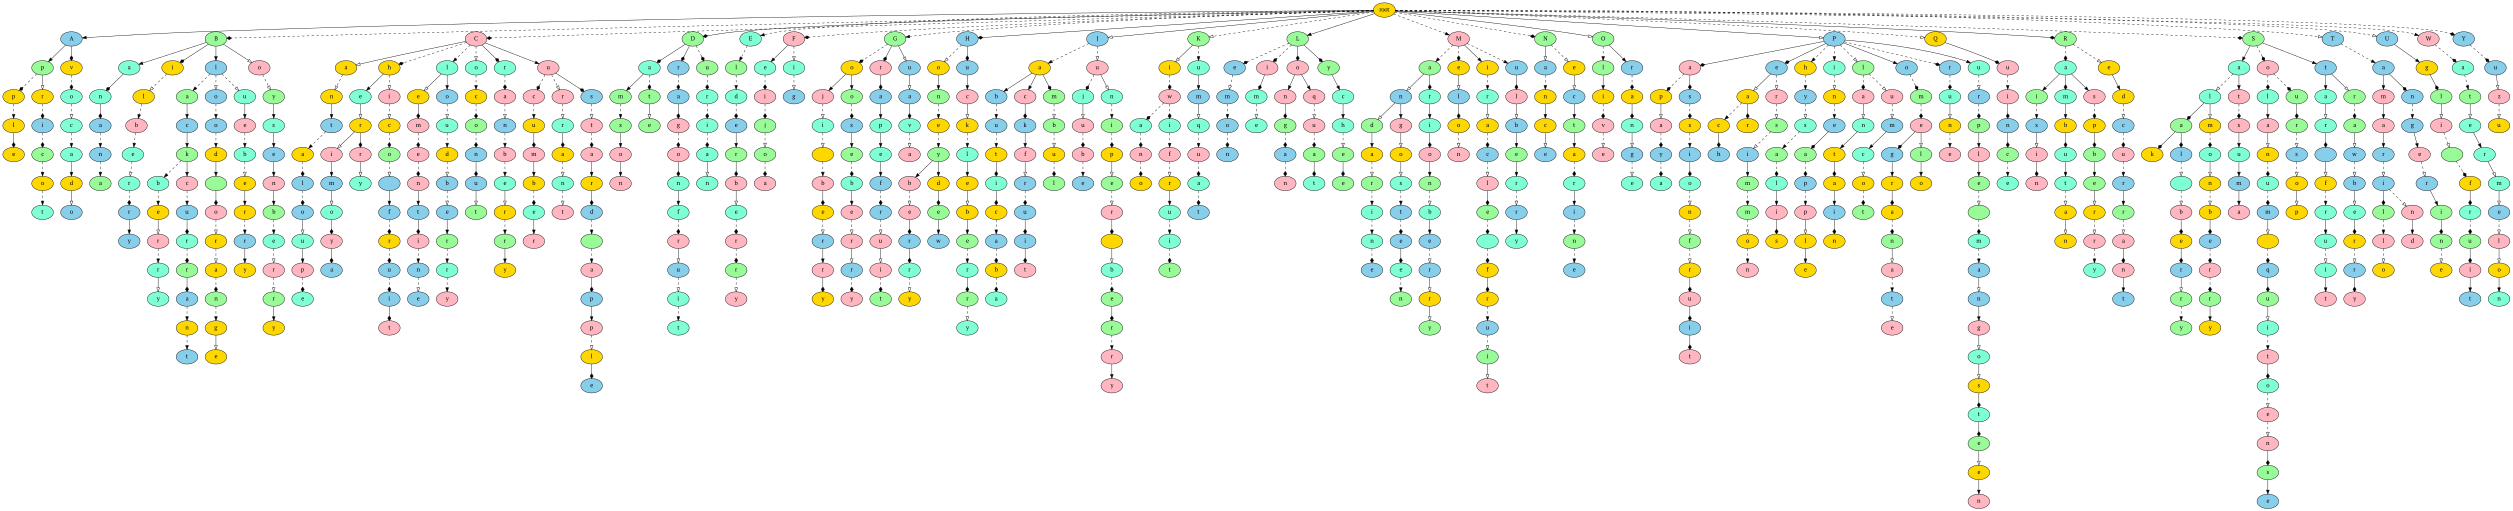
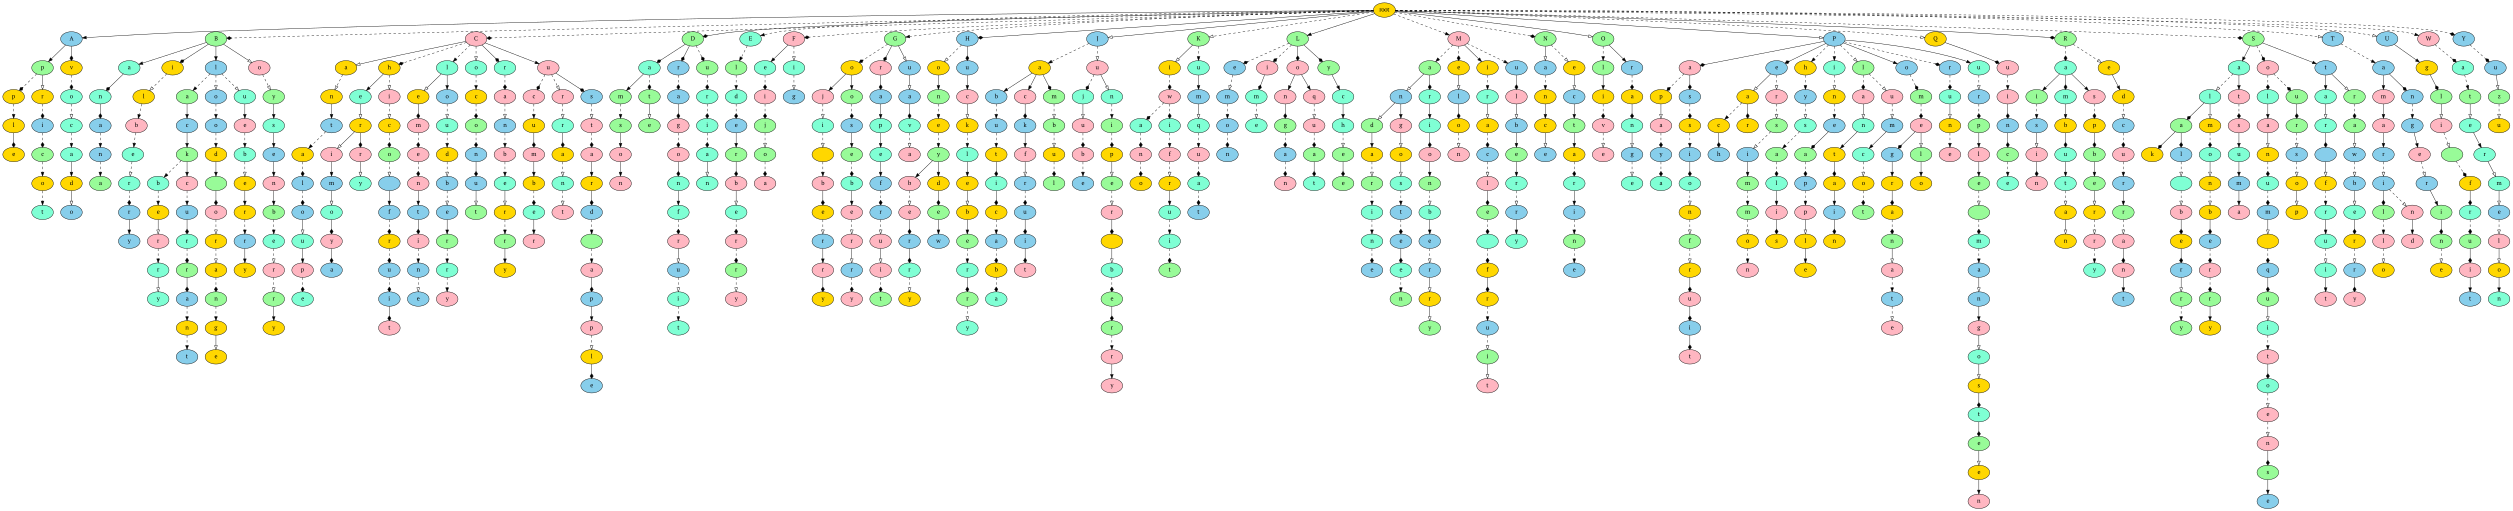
node "z": fillcolor lightpink -> palegreen
